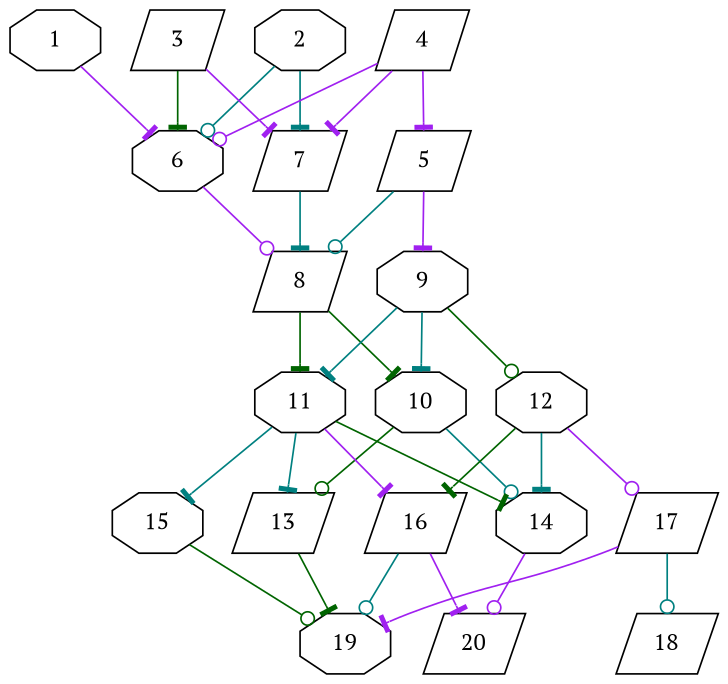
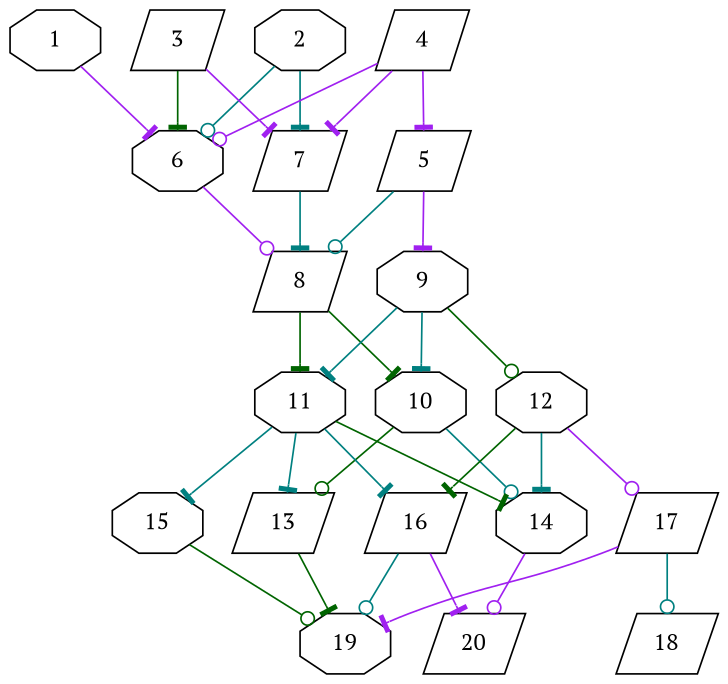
edge "11" -> "16": color purple -> teal
